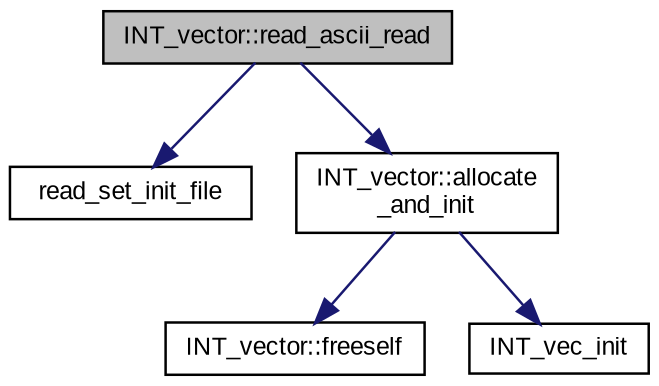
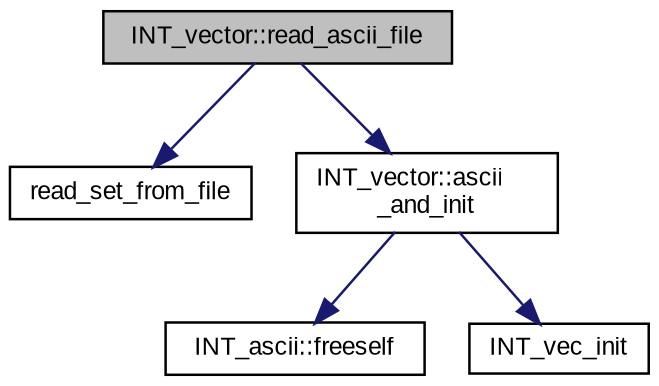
node "INT_vector::read_ascii_read": label "INT_vector::read_ascii_read" -> "INT_vector::read_ascii_file"
node "read_set_init_file": label "read_set_init_file" -> "read_set_from_file"
node "INT_vector::allocate _and_init": label "INT_vector::allocate _and_init" -> "INT_vector::ascii _and_init"
node "INT_vector::freeself": label "INT_vector::freeself" -> "INT_ascii::freeself"
